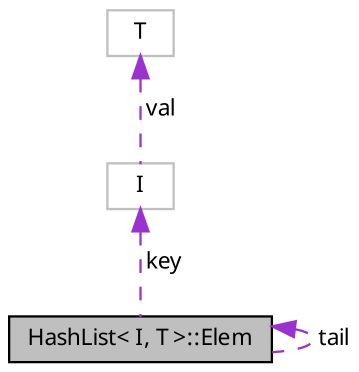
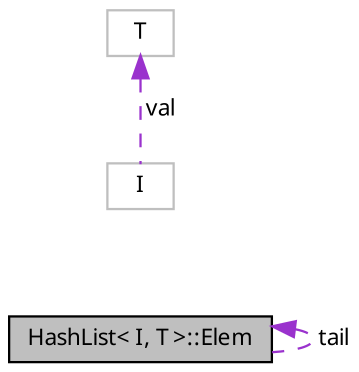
edge "HashList< I, T >::Elem" -> "I": removed, label "key"
